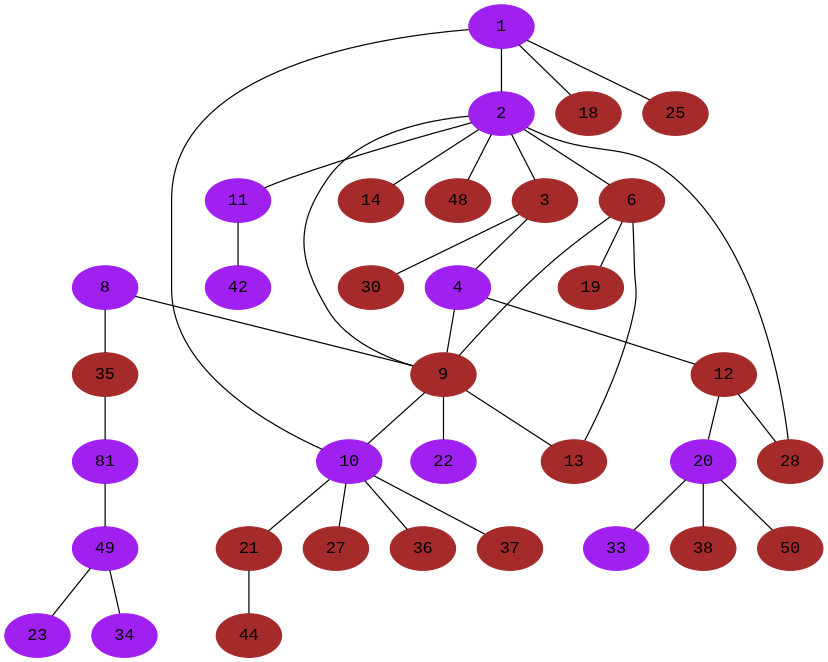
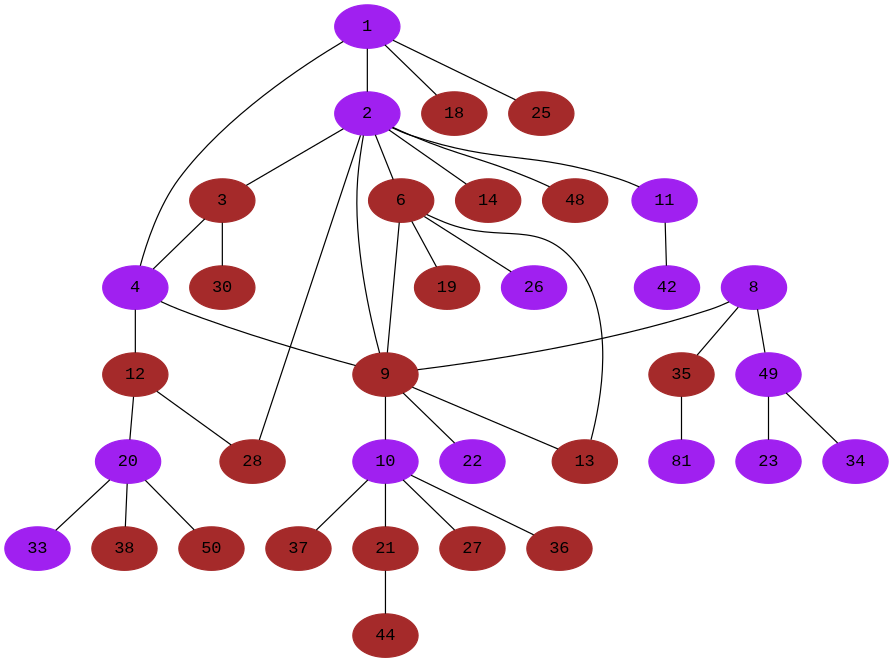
edge "1" -- "10": now "1" -- "4"
node "26": added
edge "81" -- "49": now "8" -- "49"
